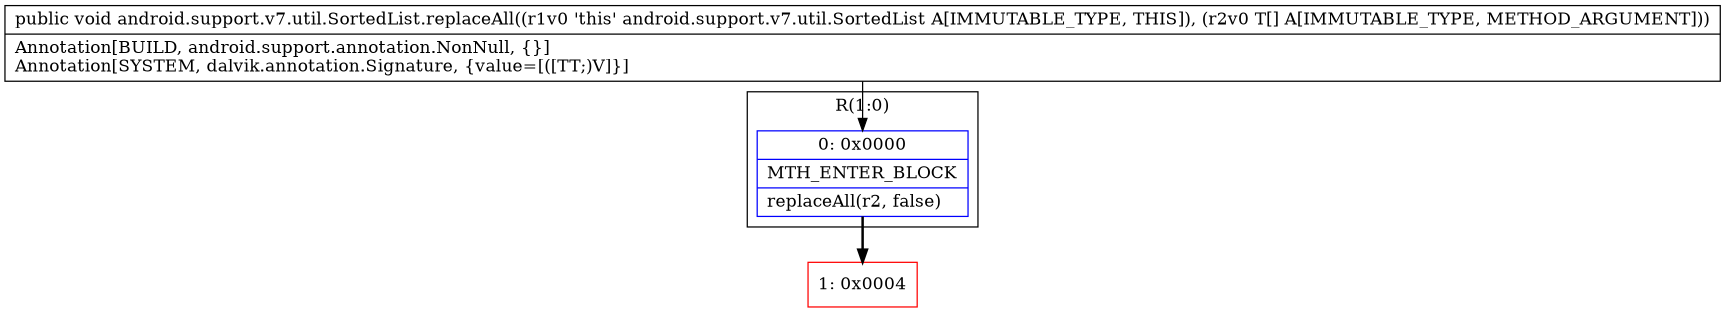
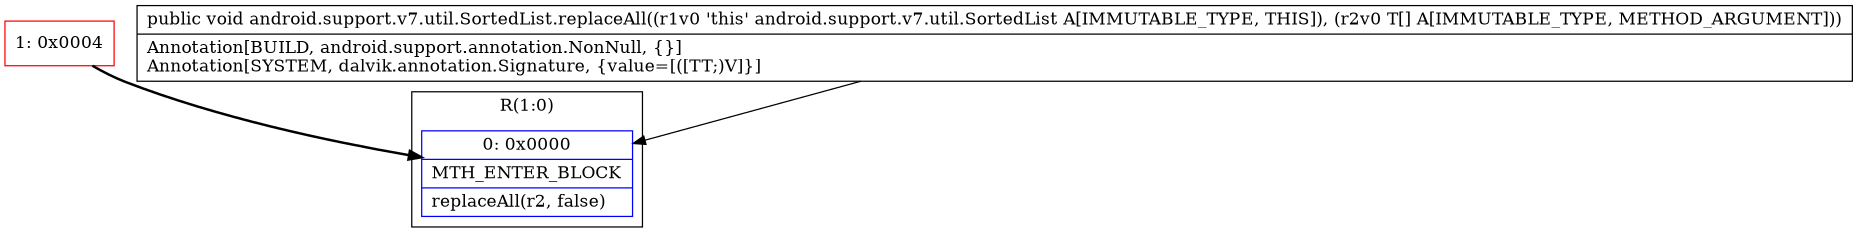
edge "0: 0x0000" -> "1: 0x0004": reversed
